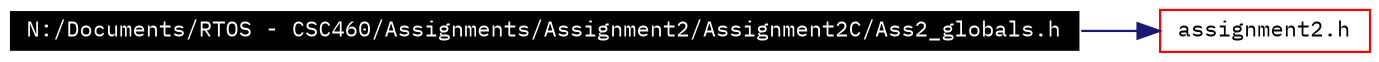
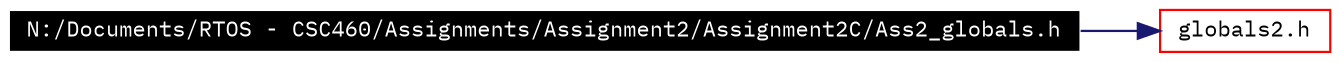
node "assignment2.h": label "assignment2.h" -> "globals2.h"
